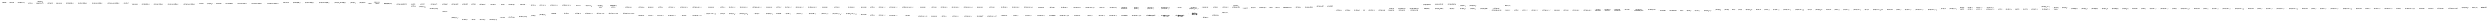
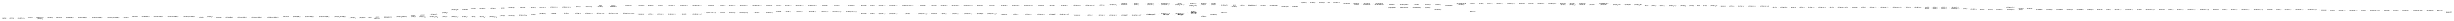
node "(<operator>.cast,(_DWORD *)*v25)": removed
